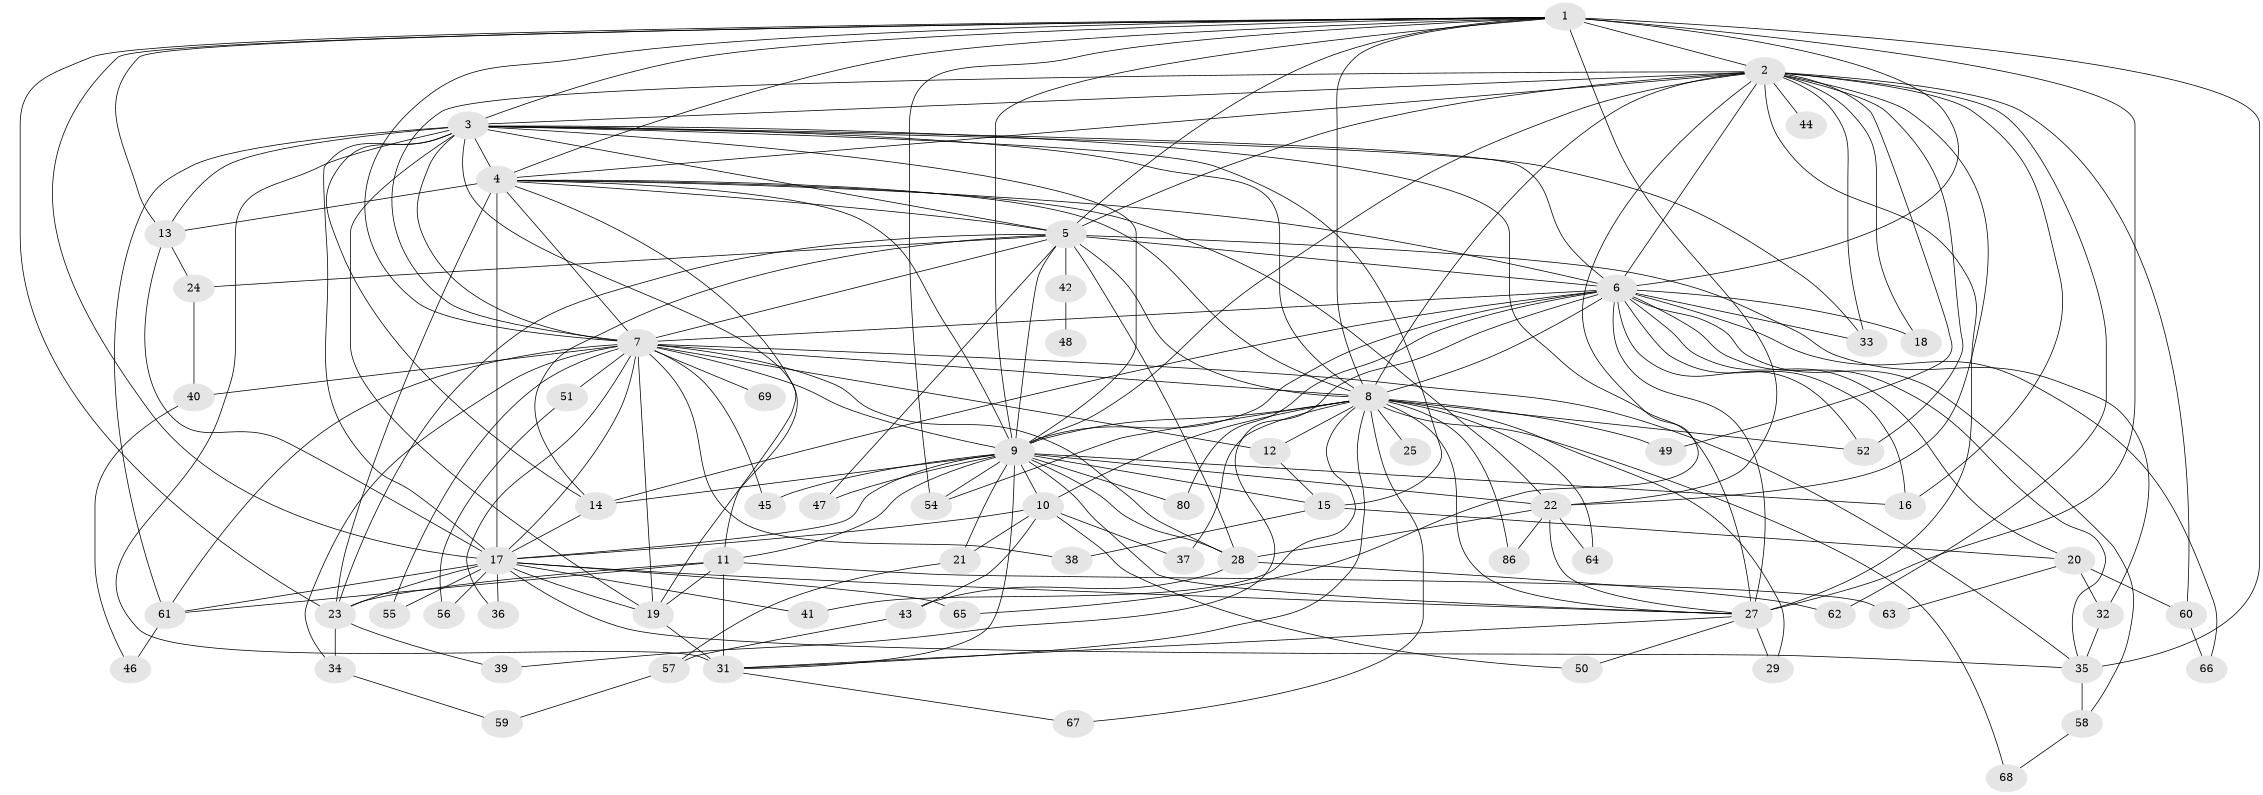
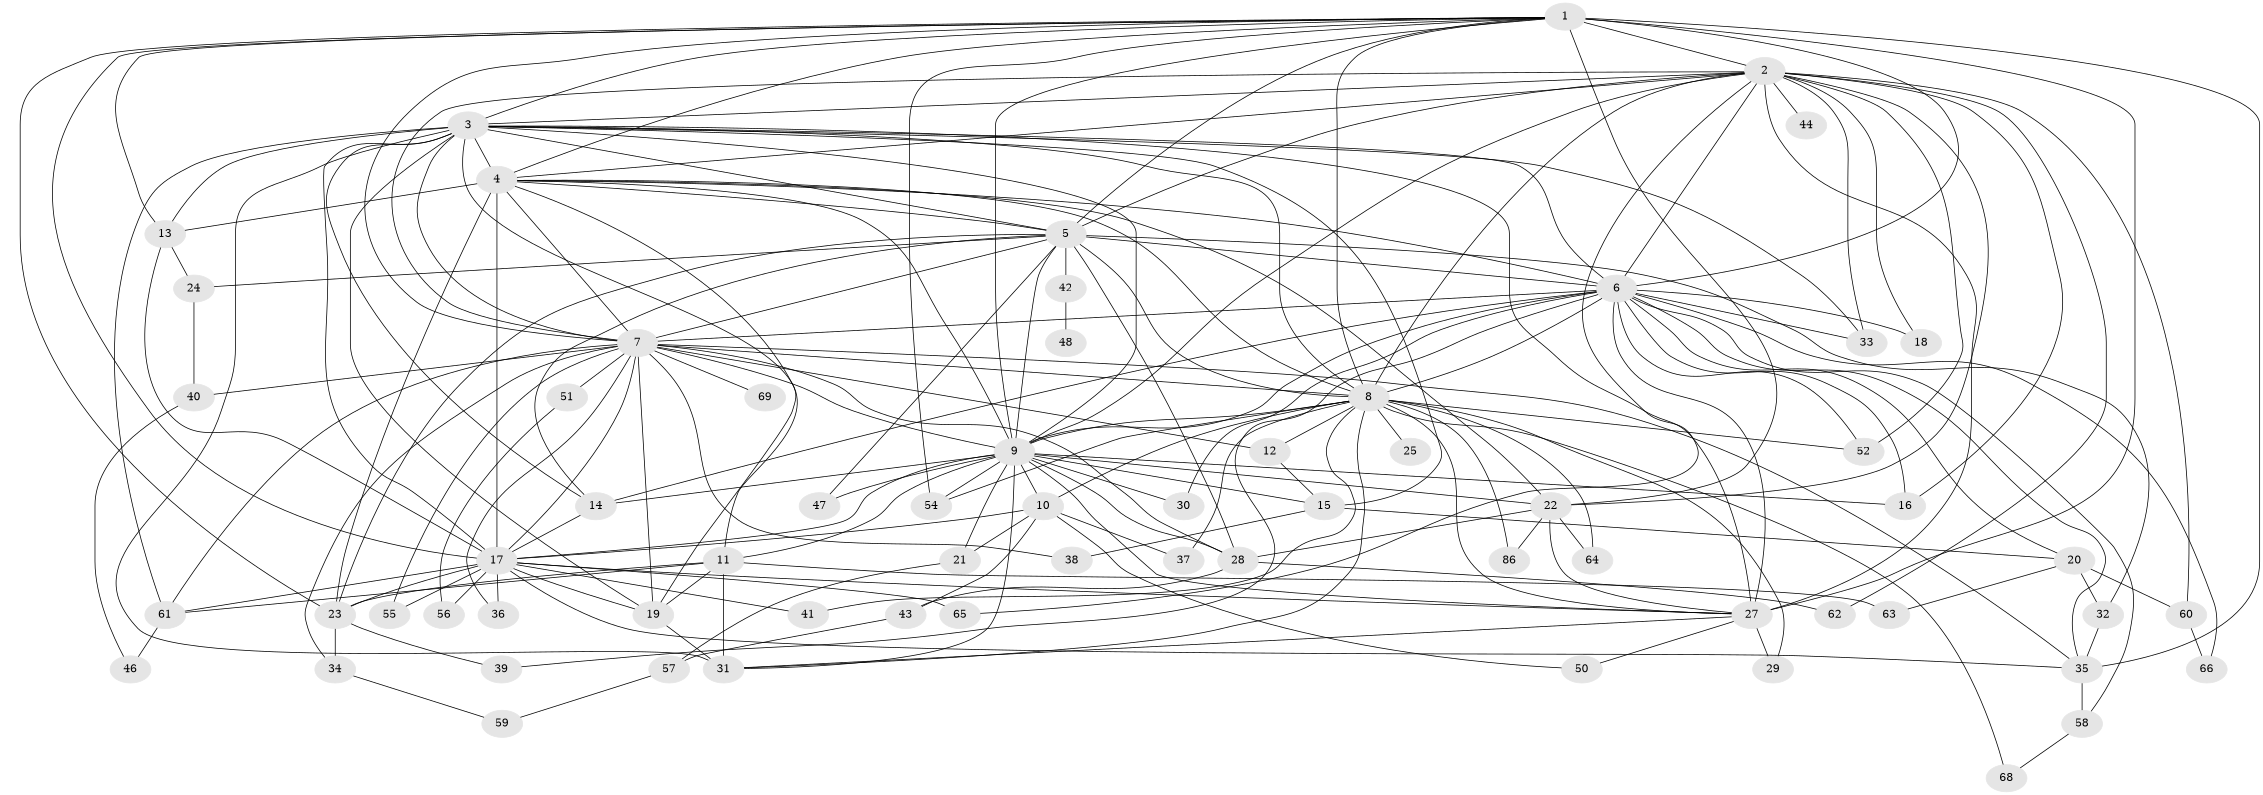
node "49": removed
node "45": removed
node "80": label "80" -> "30"
node "67": removed
